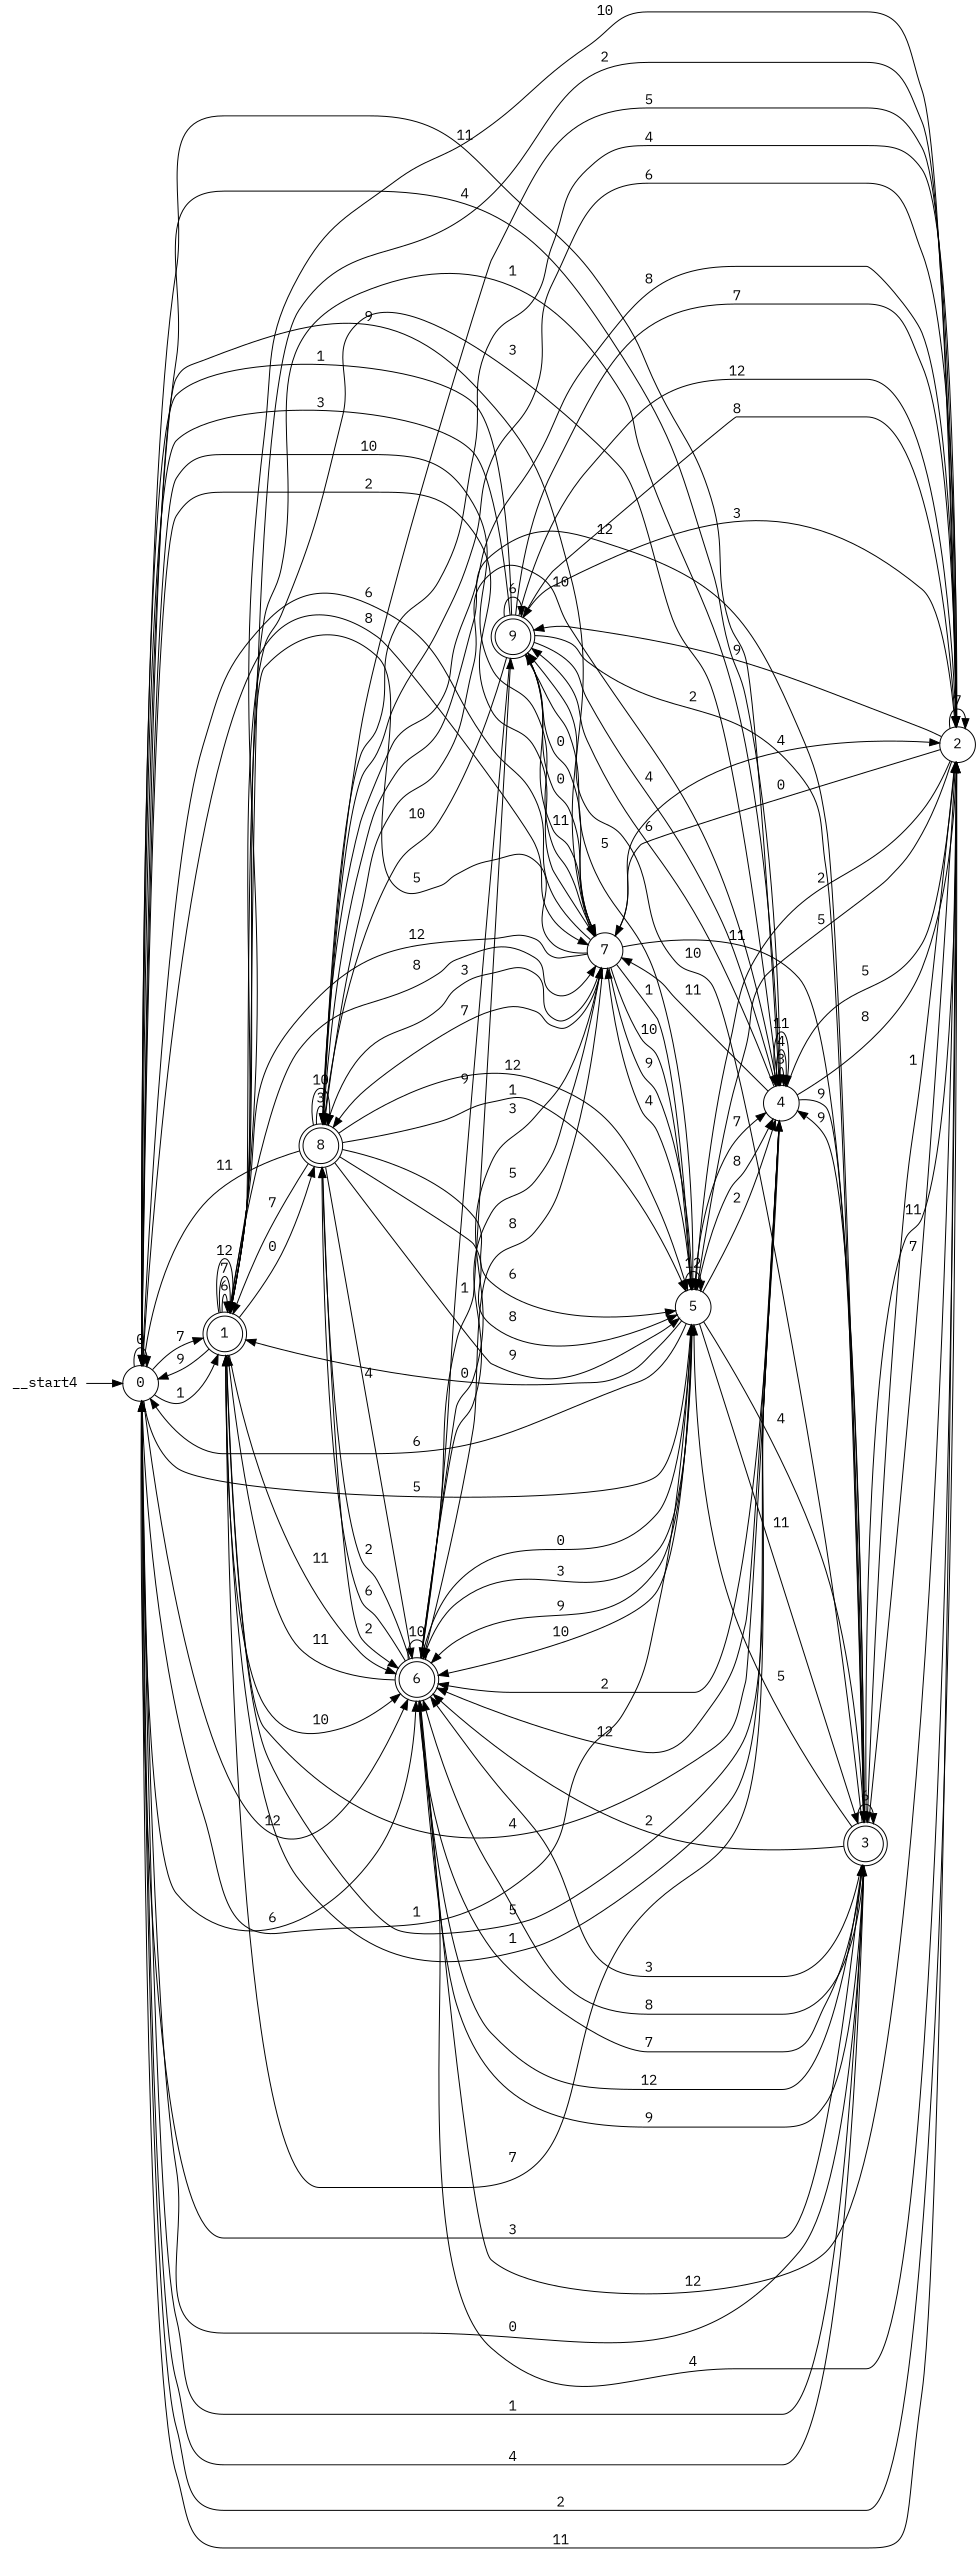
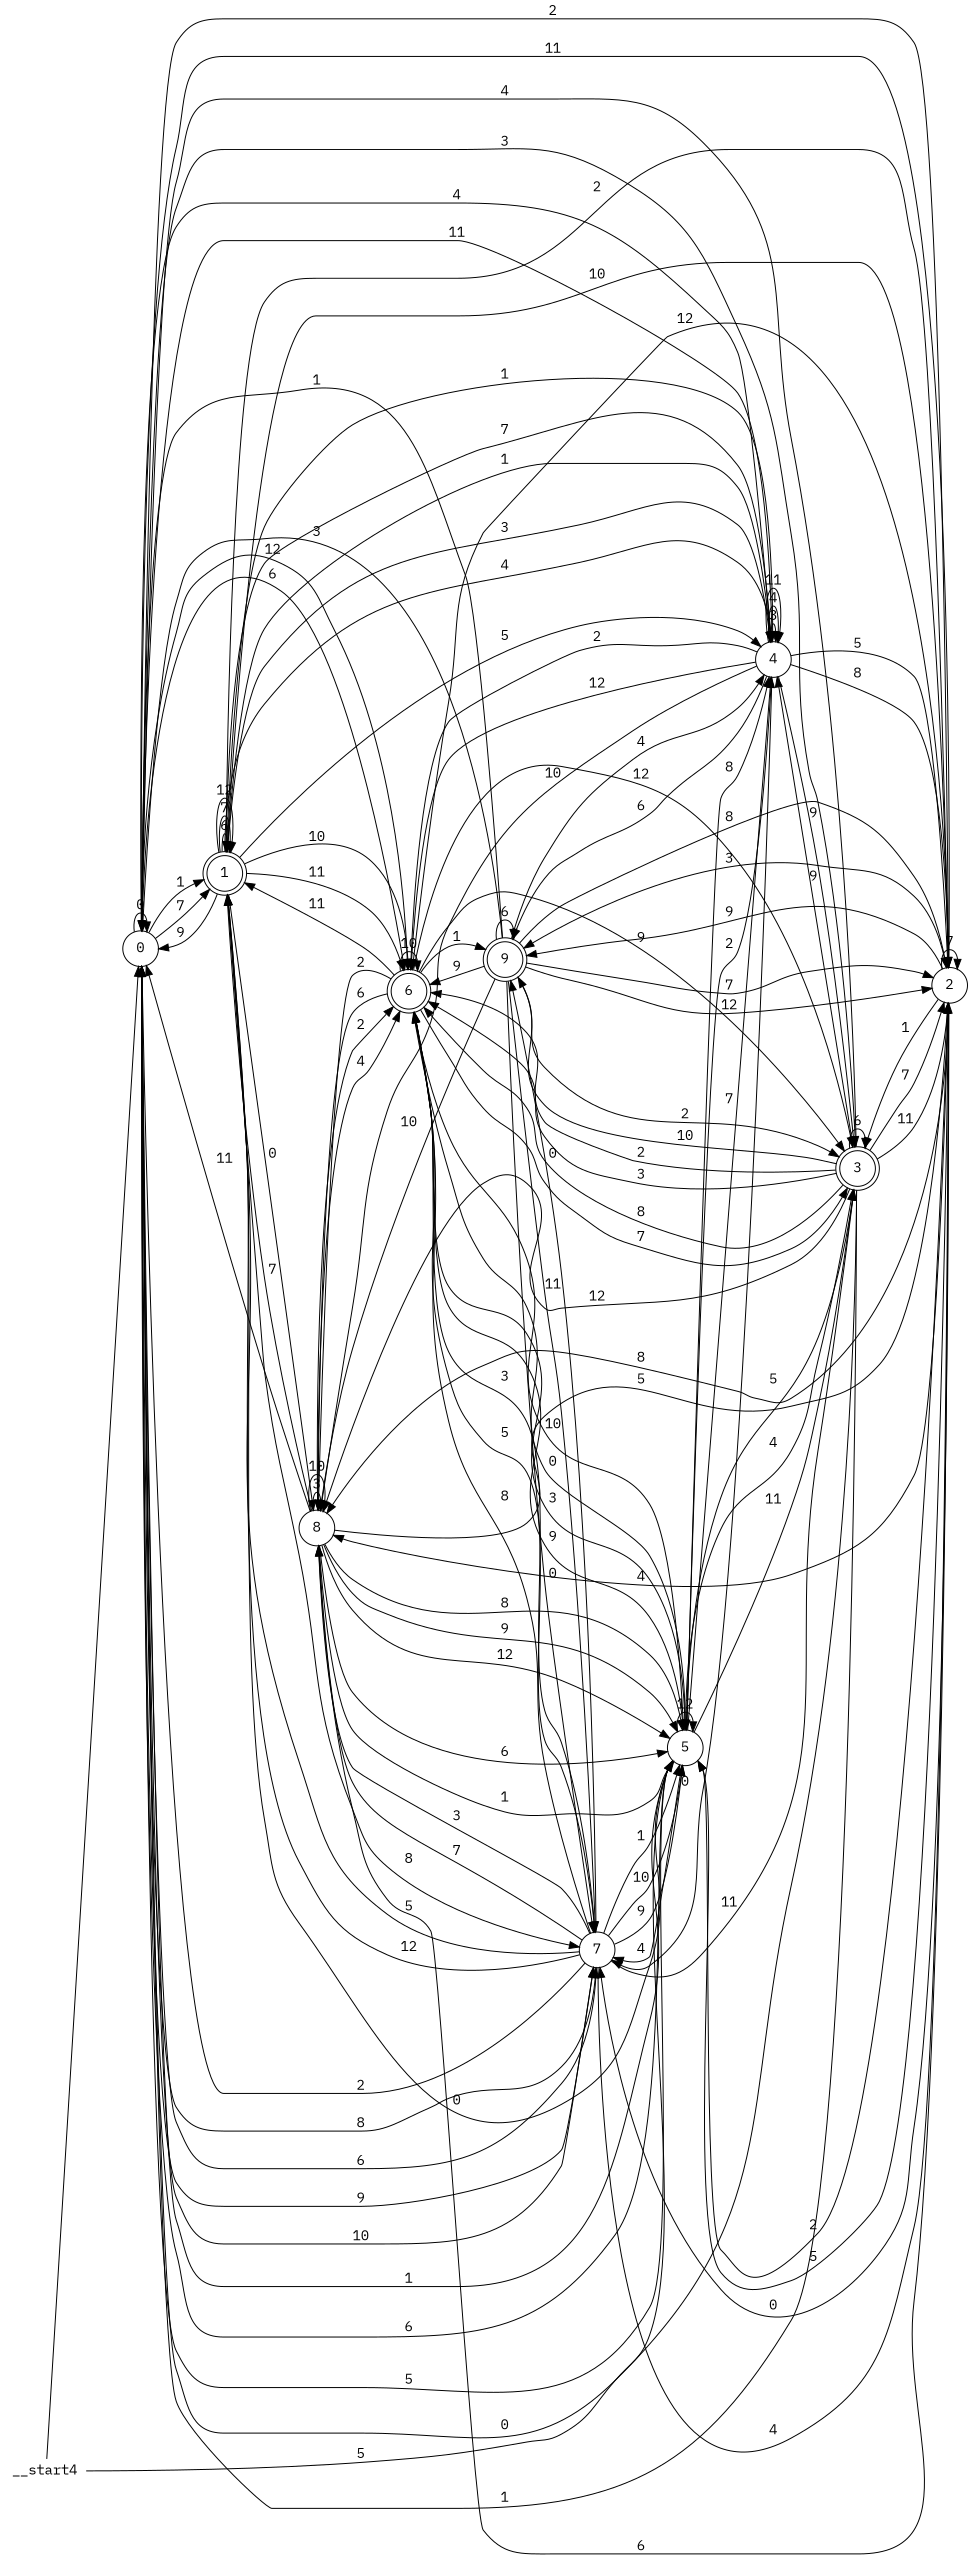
edge "9" -> "5": now "__start4" -> "5"
edge "4" -> "7": label "11" -> "0"
node "8": shape doublecircle -> circle
edge "6" -> "2": removed, label "4"
